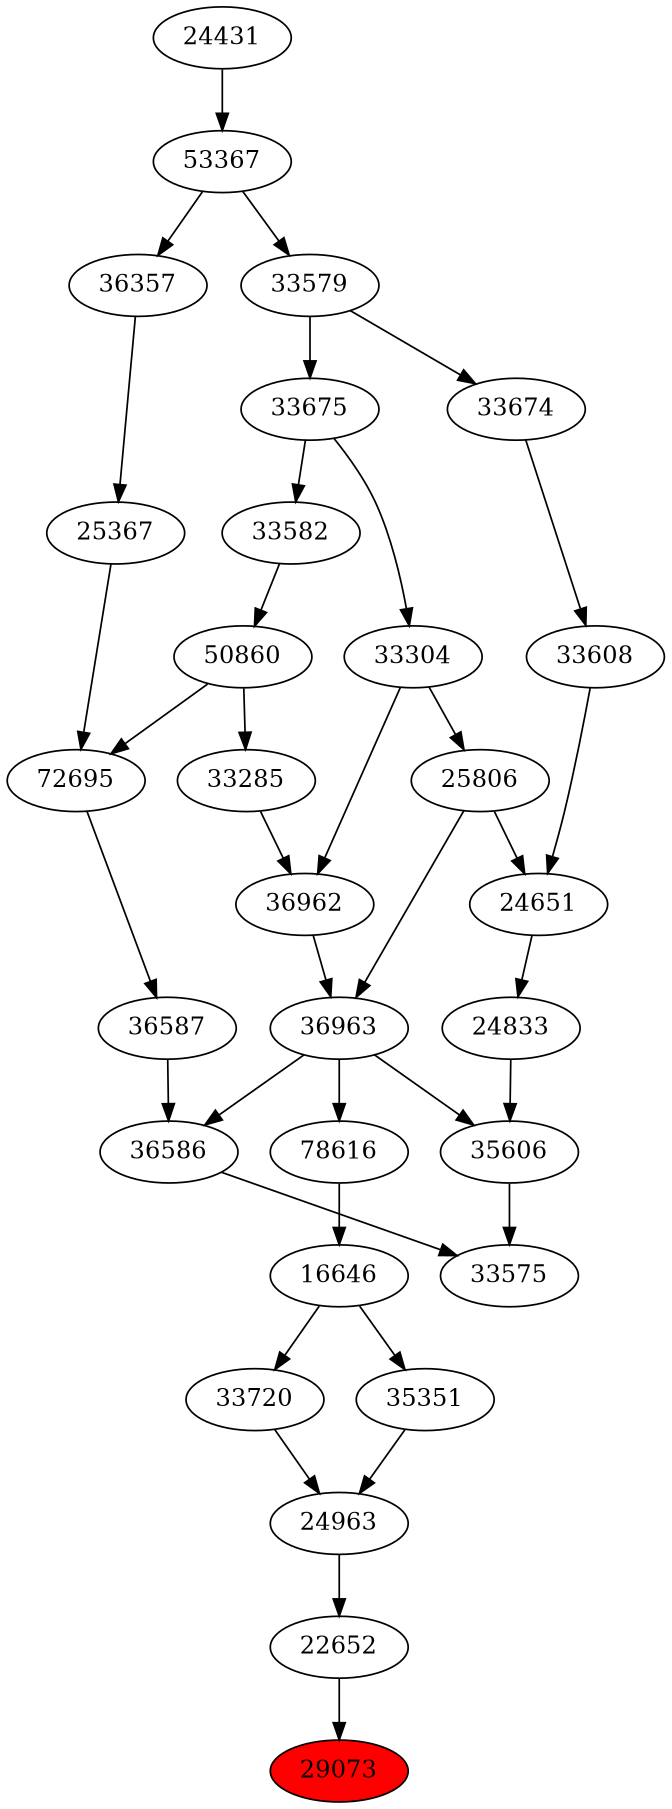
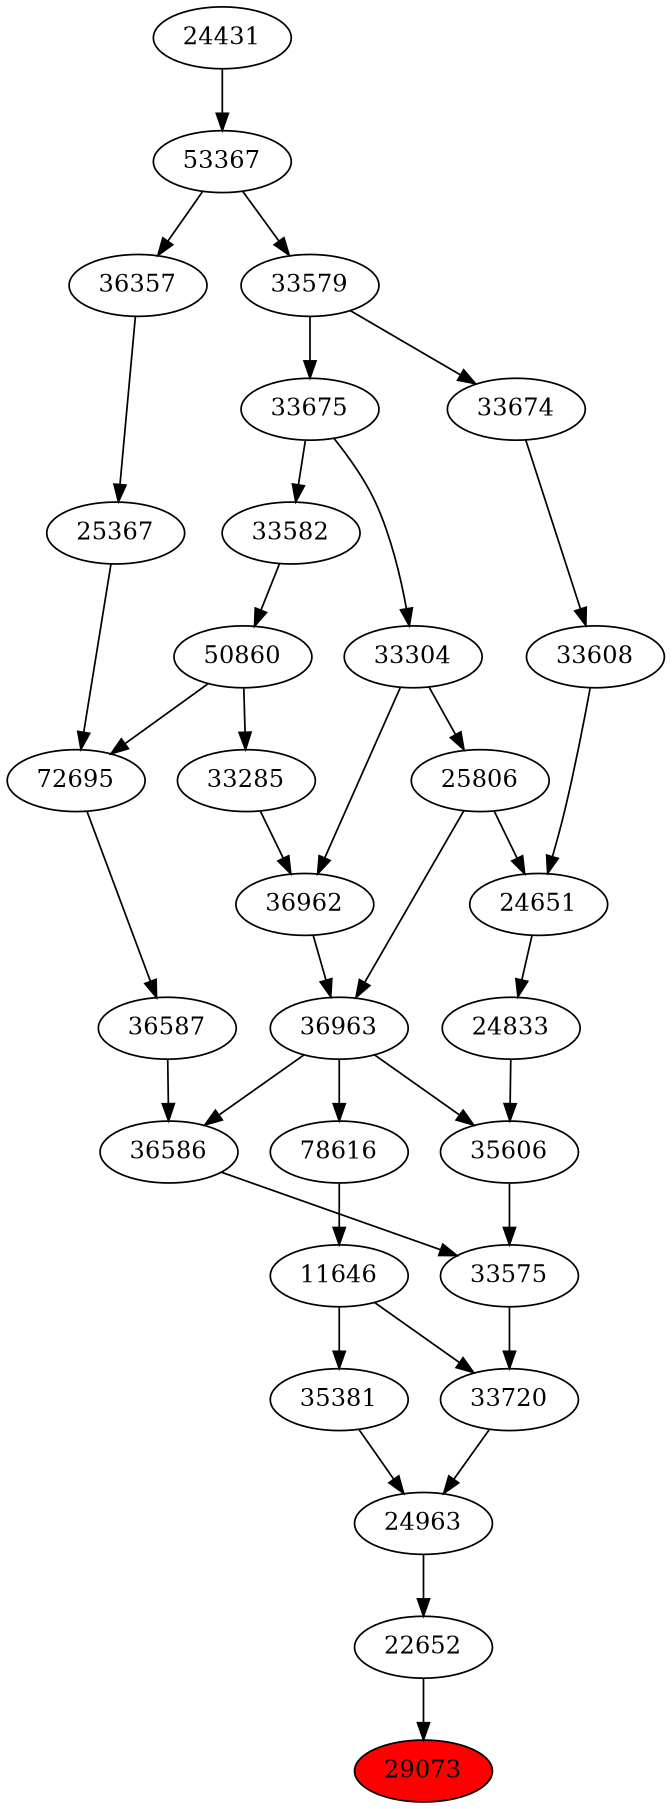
node "16646": label "16646" -> "11646"
edge "33575" -> "33720": added
node "35351": label "35351" -> "35381"
